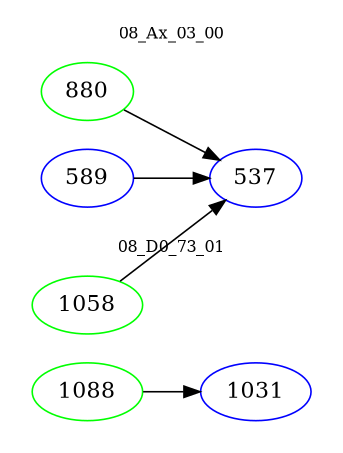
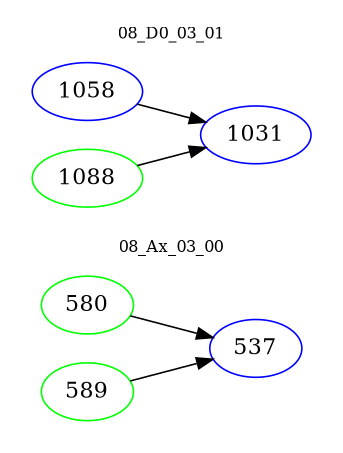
node "880": label "880" -> "580"
node "589": color blue -> green
edge "1058" -> "537": now "1058" -> "1031"
cluster "08_D0_73_01": label "08_D0_73_01" -> "08_D0_03_01"
node "1058": color green -> blue
